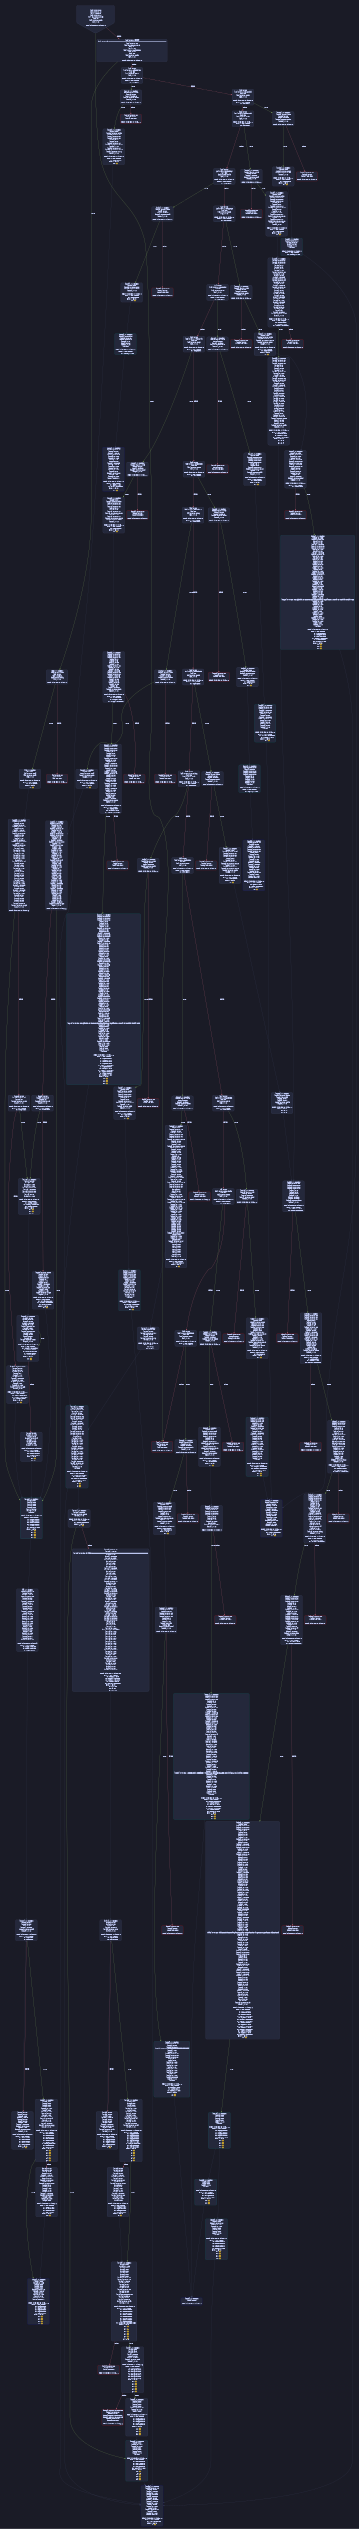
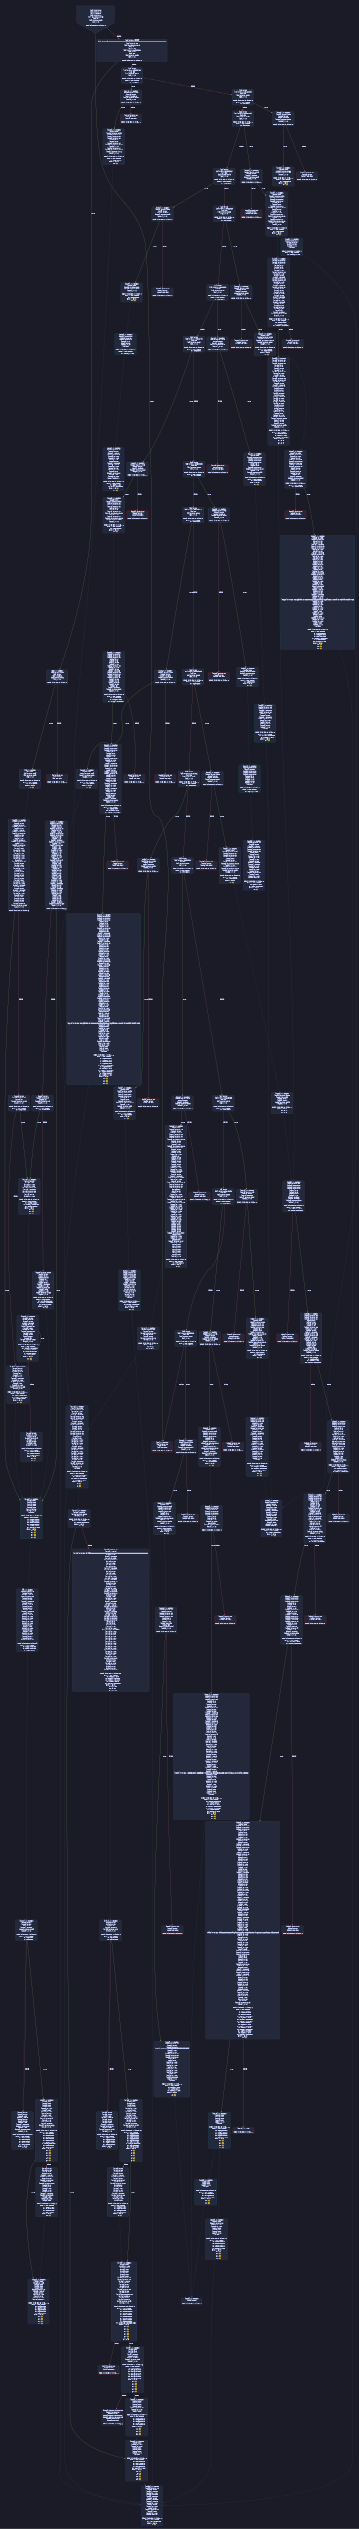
node "[0a4a] INVALID Stack size req: 0, sizeΔ: 0": added
